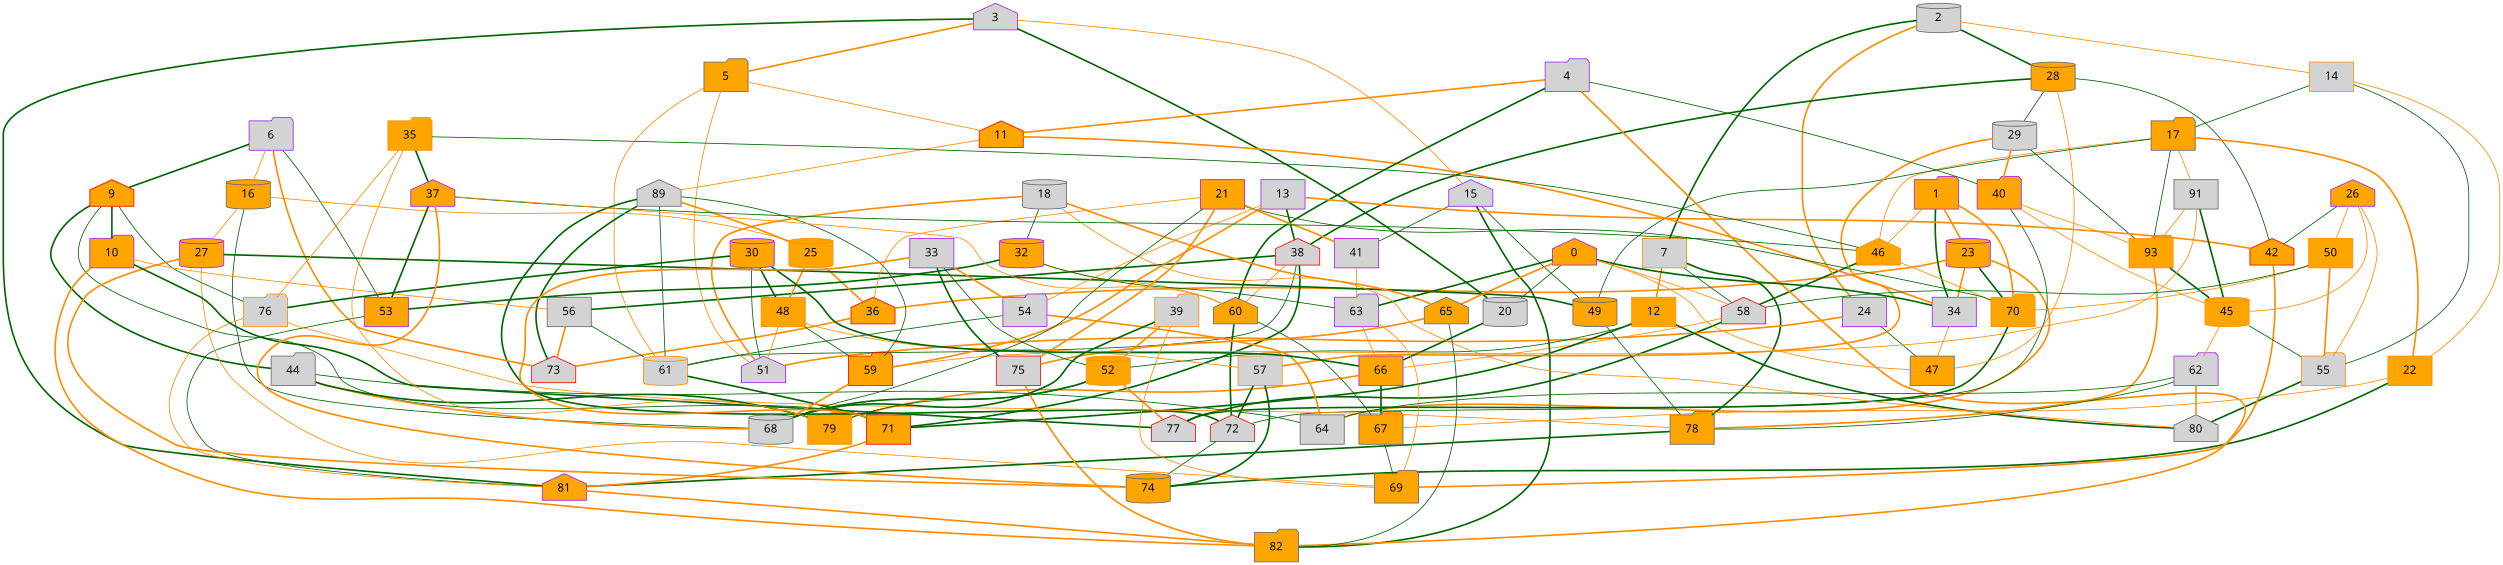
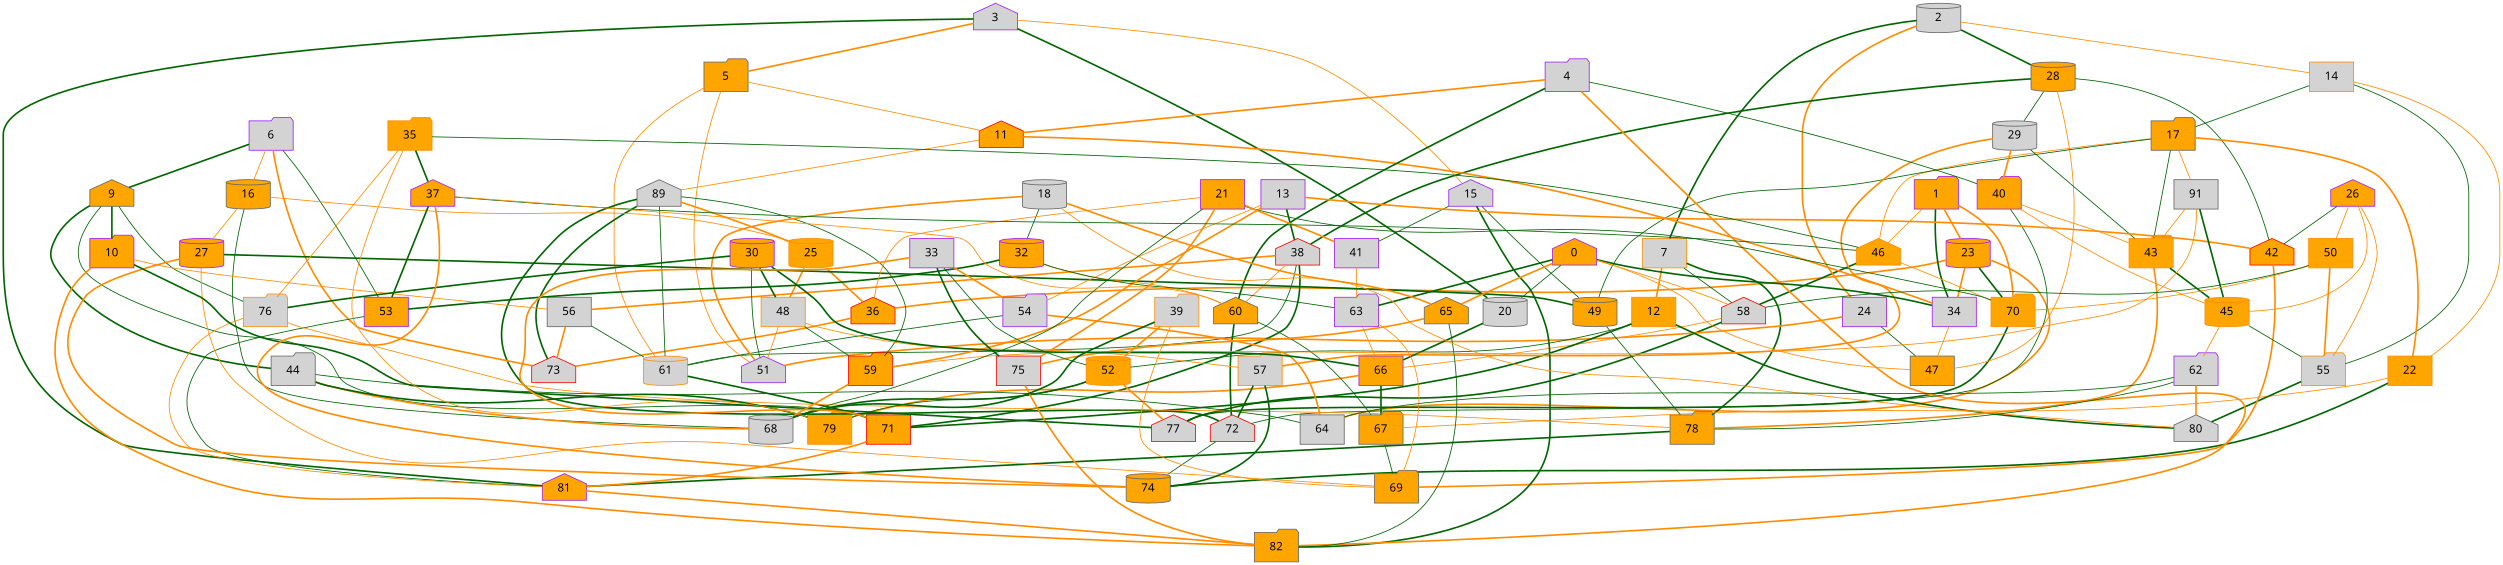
node "9": color red -> gray40
node "93": label "93" -> "43"
edge "38" -- "56": color darkgreen -> darkorange
node "48": fillcolor orange -> lightgrey
